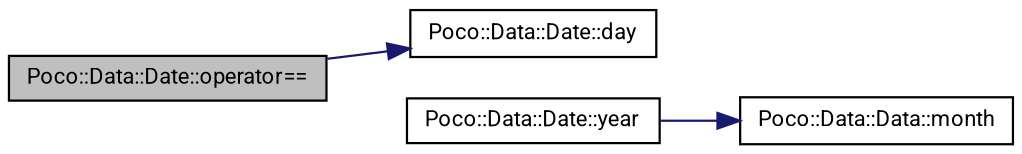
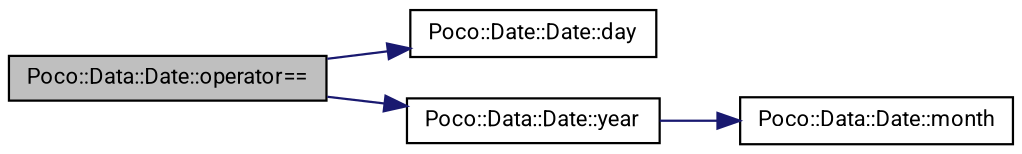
node "Poco::Data::Date::day": label "Poco::Data::Date::day" -> "Poco::Date::Date::day"
edge "Poco::Data::Date::operator==" -> "Poco::Data::Date::year": added
node "Poco::Data::Data::month": label "Poco::Data::Data::month" -> "Poco::Data::Date::month"
